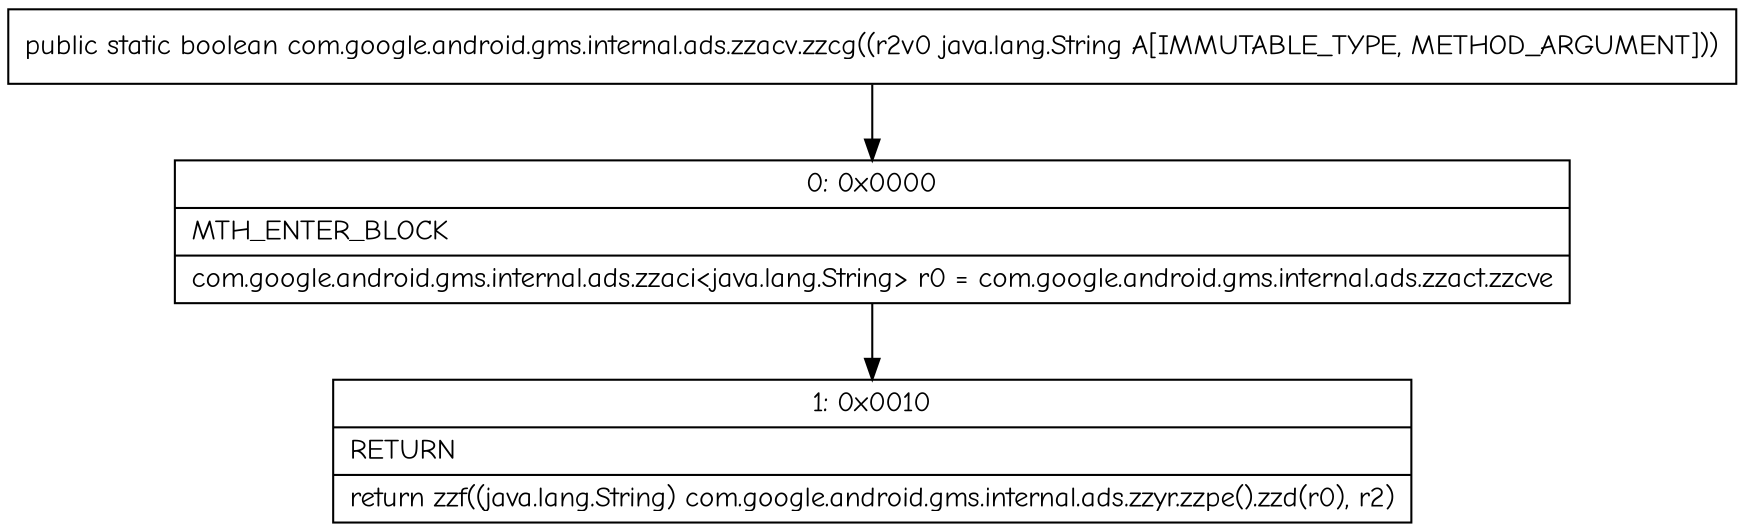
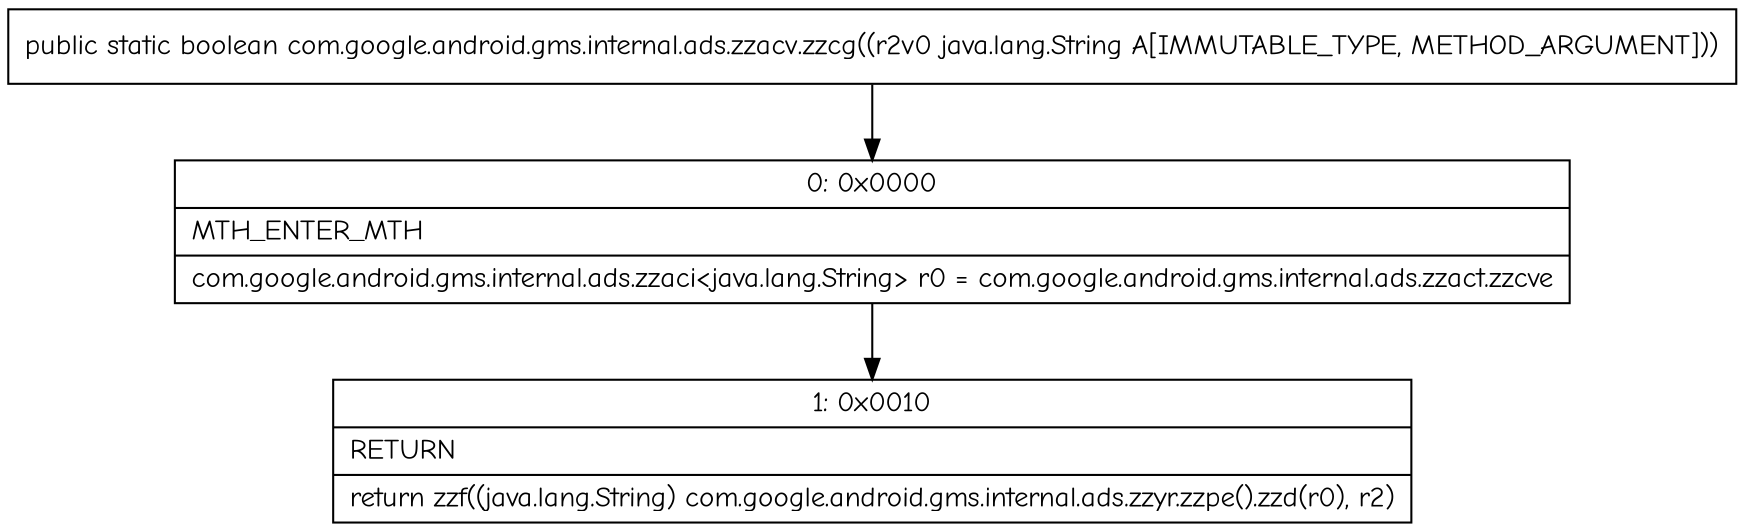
node "0: 0x0000": text "MTH_ENTER_BLOCK" -> "MTH_ENTER_MTH"
